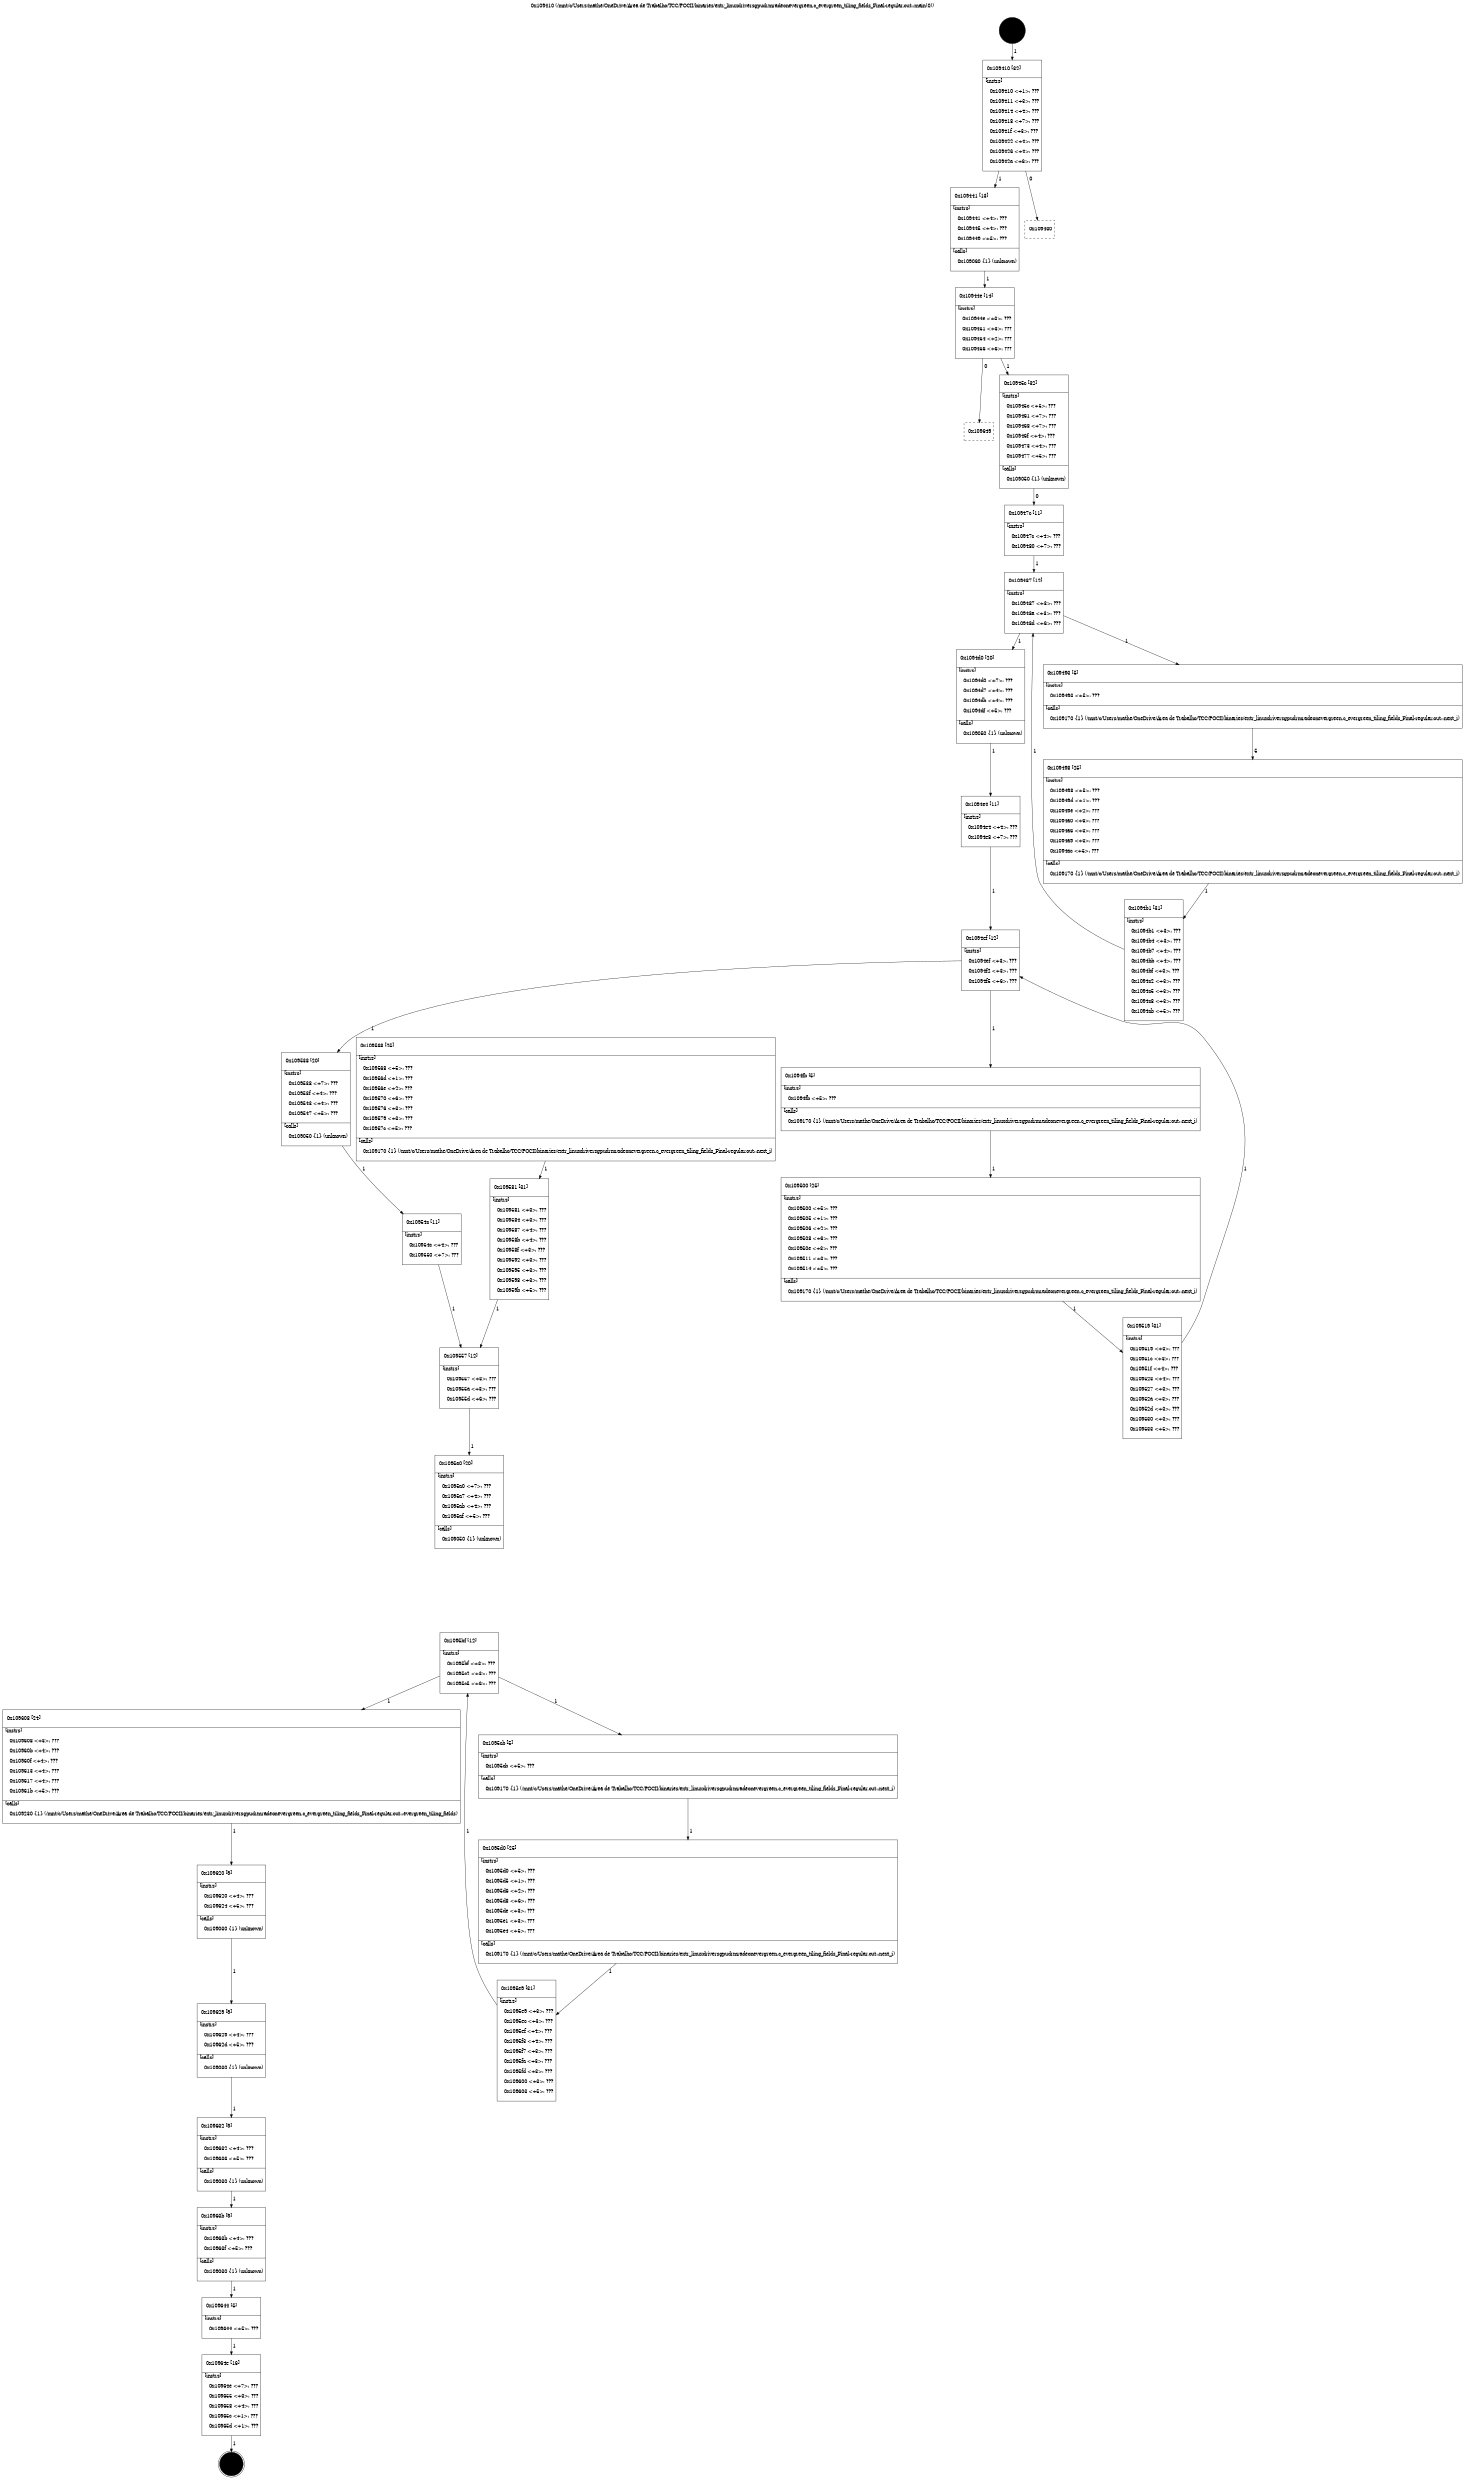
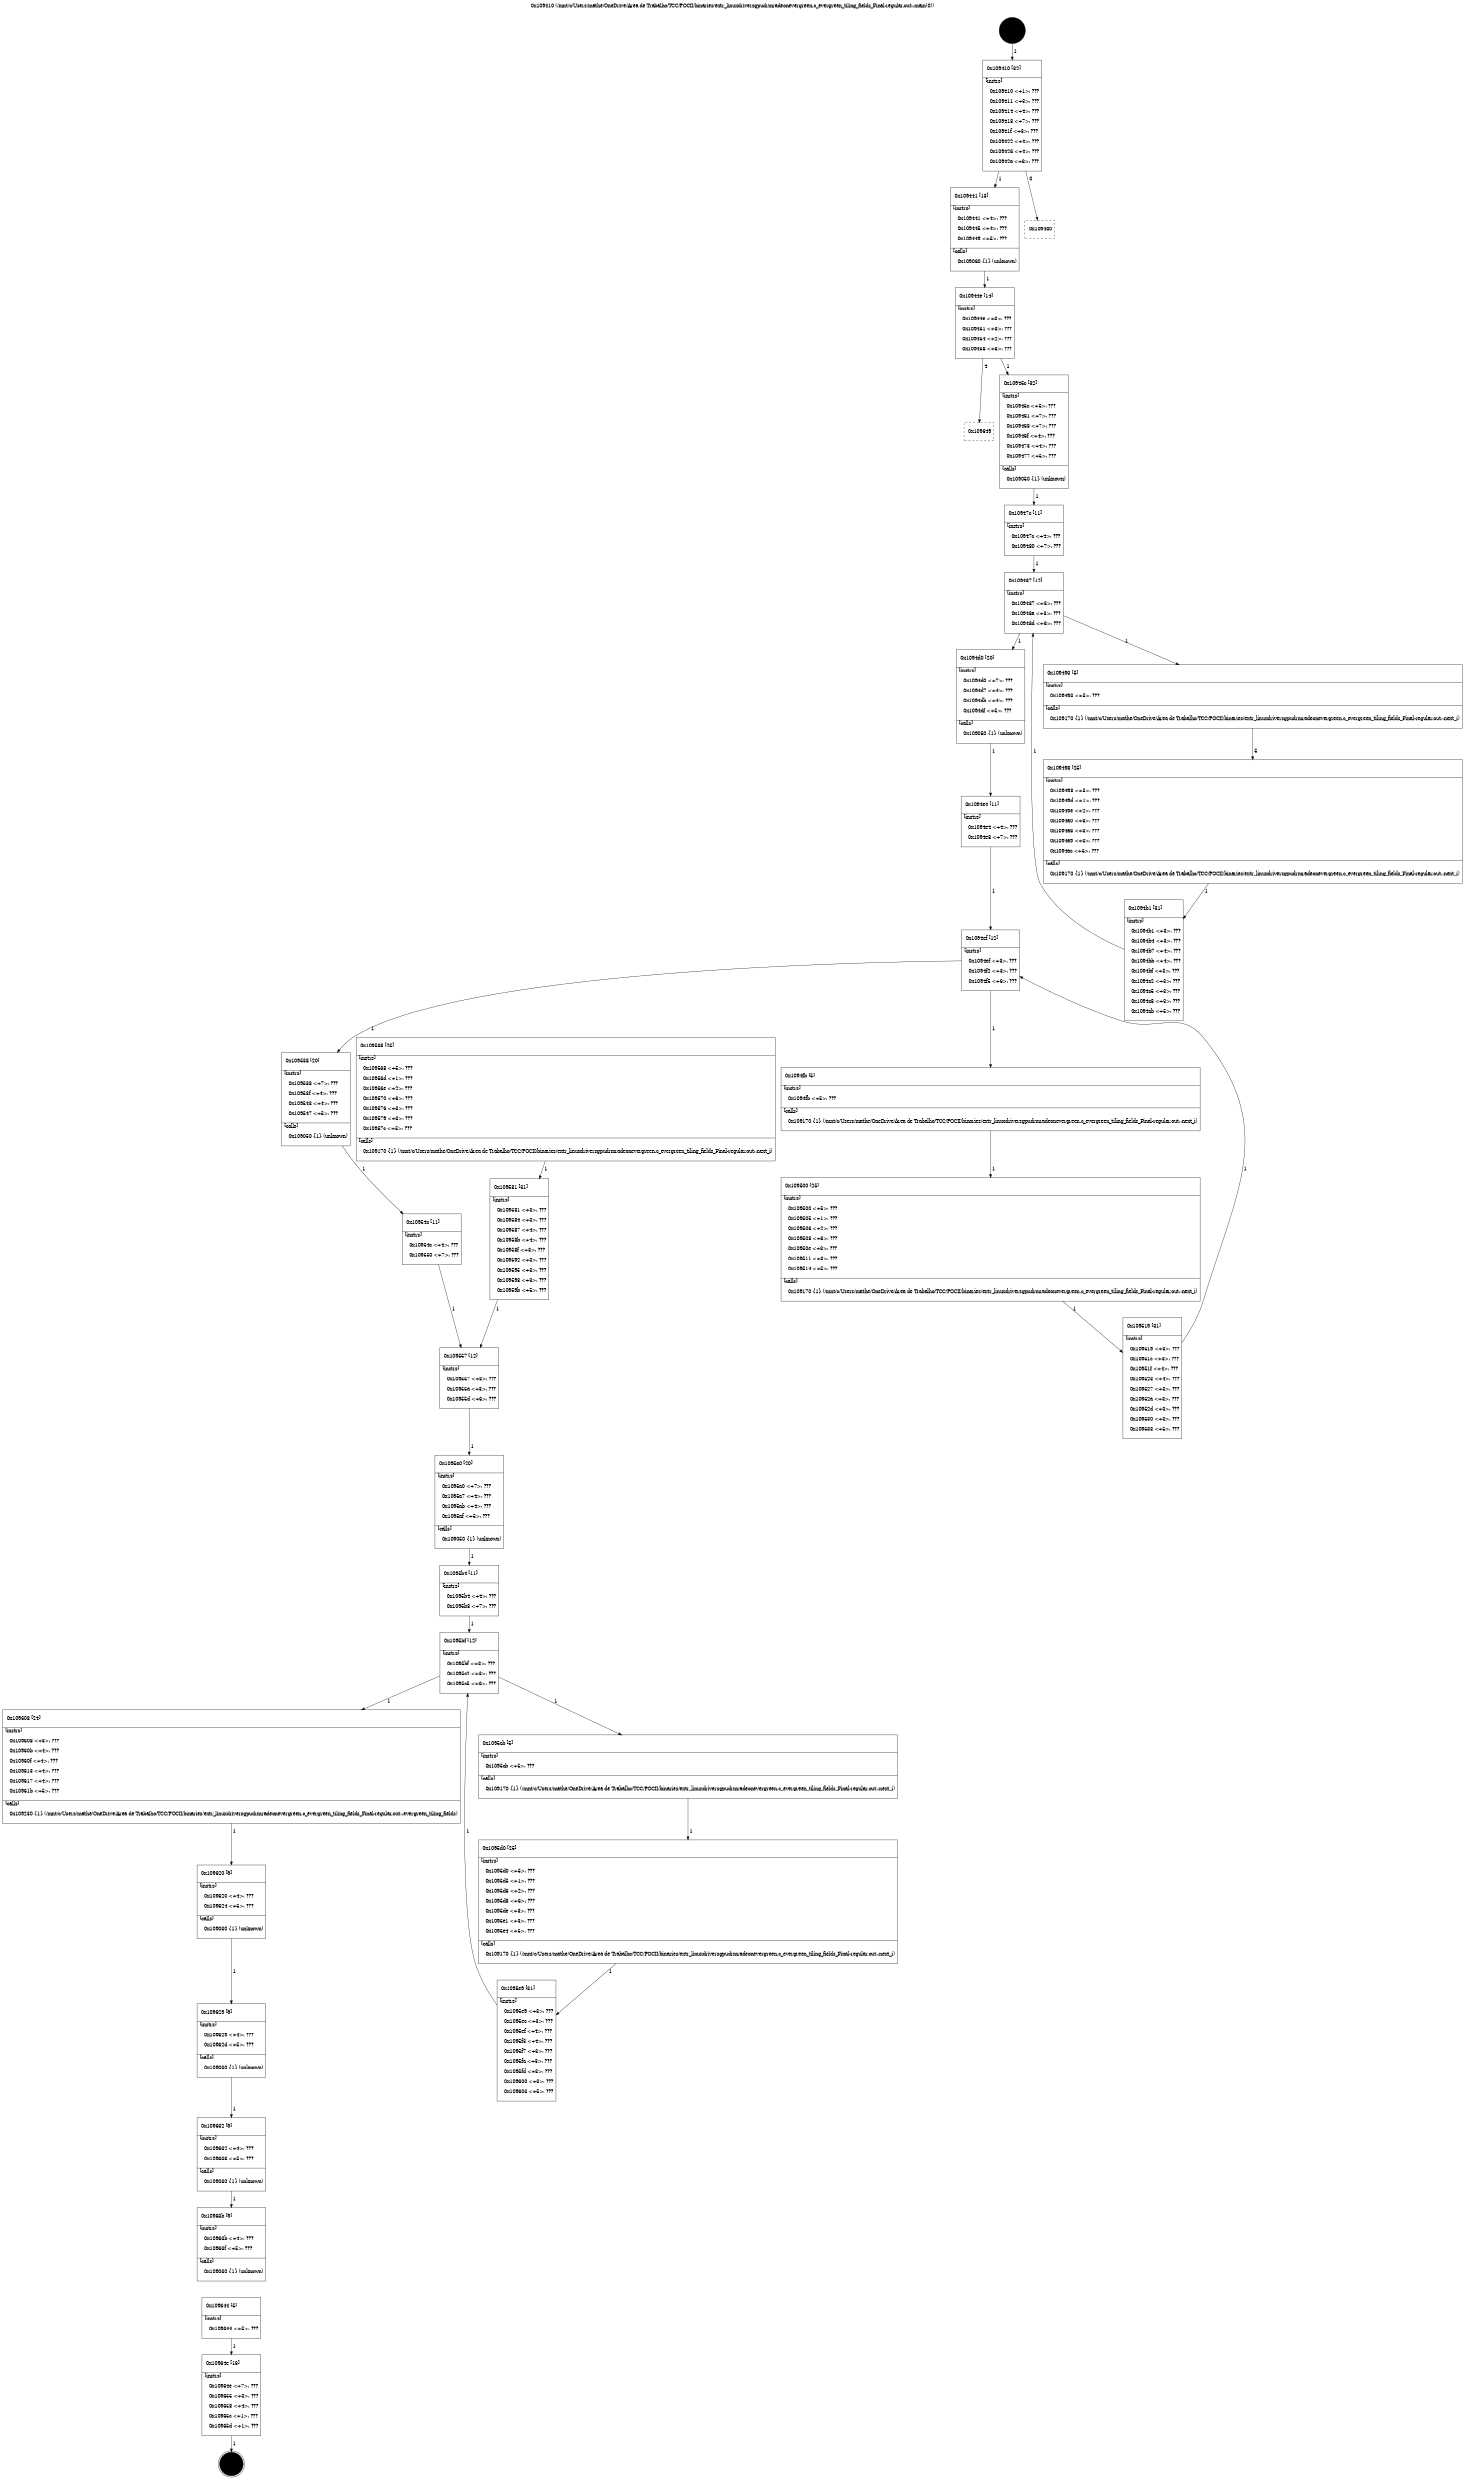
edge "0x10944e [14]" -> "0x109649": label " 0" -> " 4"
edge "0x10945c [32]" -> "0x10947c [11]": label " 0" -> " 1"
node "0x1095b4 [11]": added
edge "0x10963b [9]" -> "0x109644 [5]": removed, label "1"
